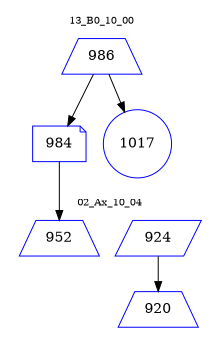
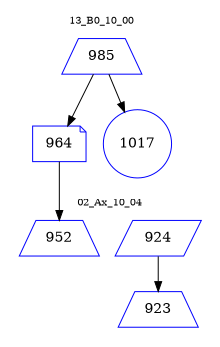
node "986": label "986" -> "985"
node "984": label "984" -> "964"
node "920": label "920" -> "923"
